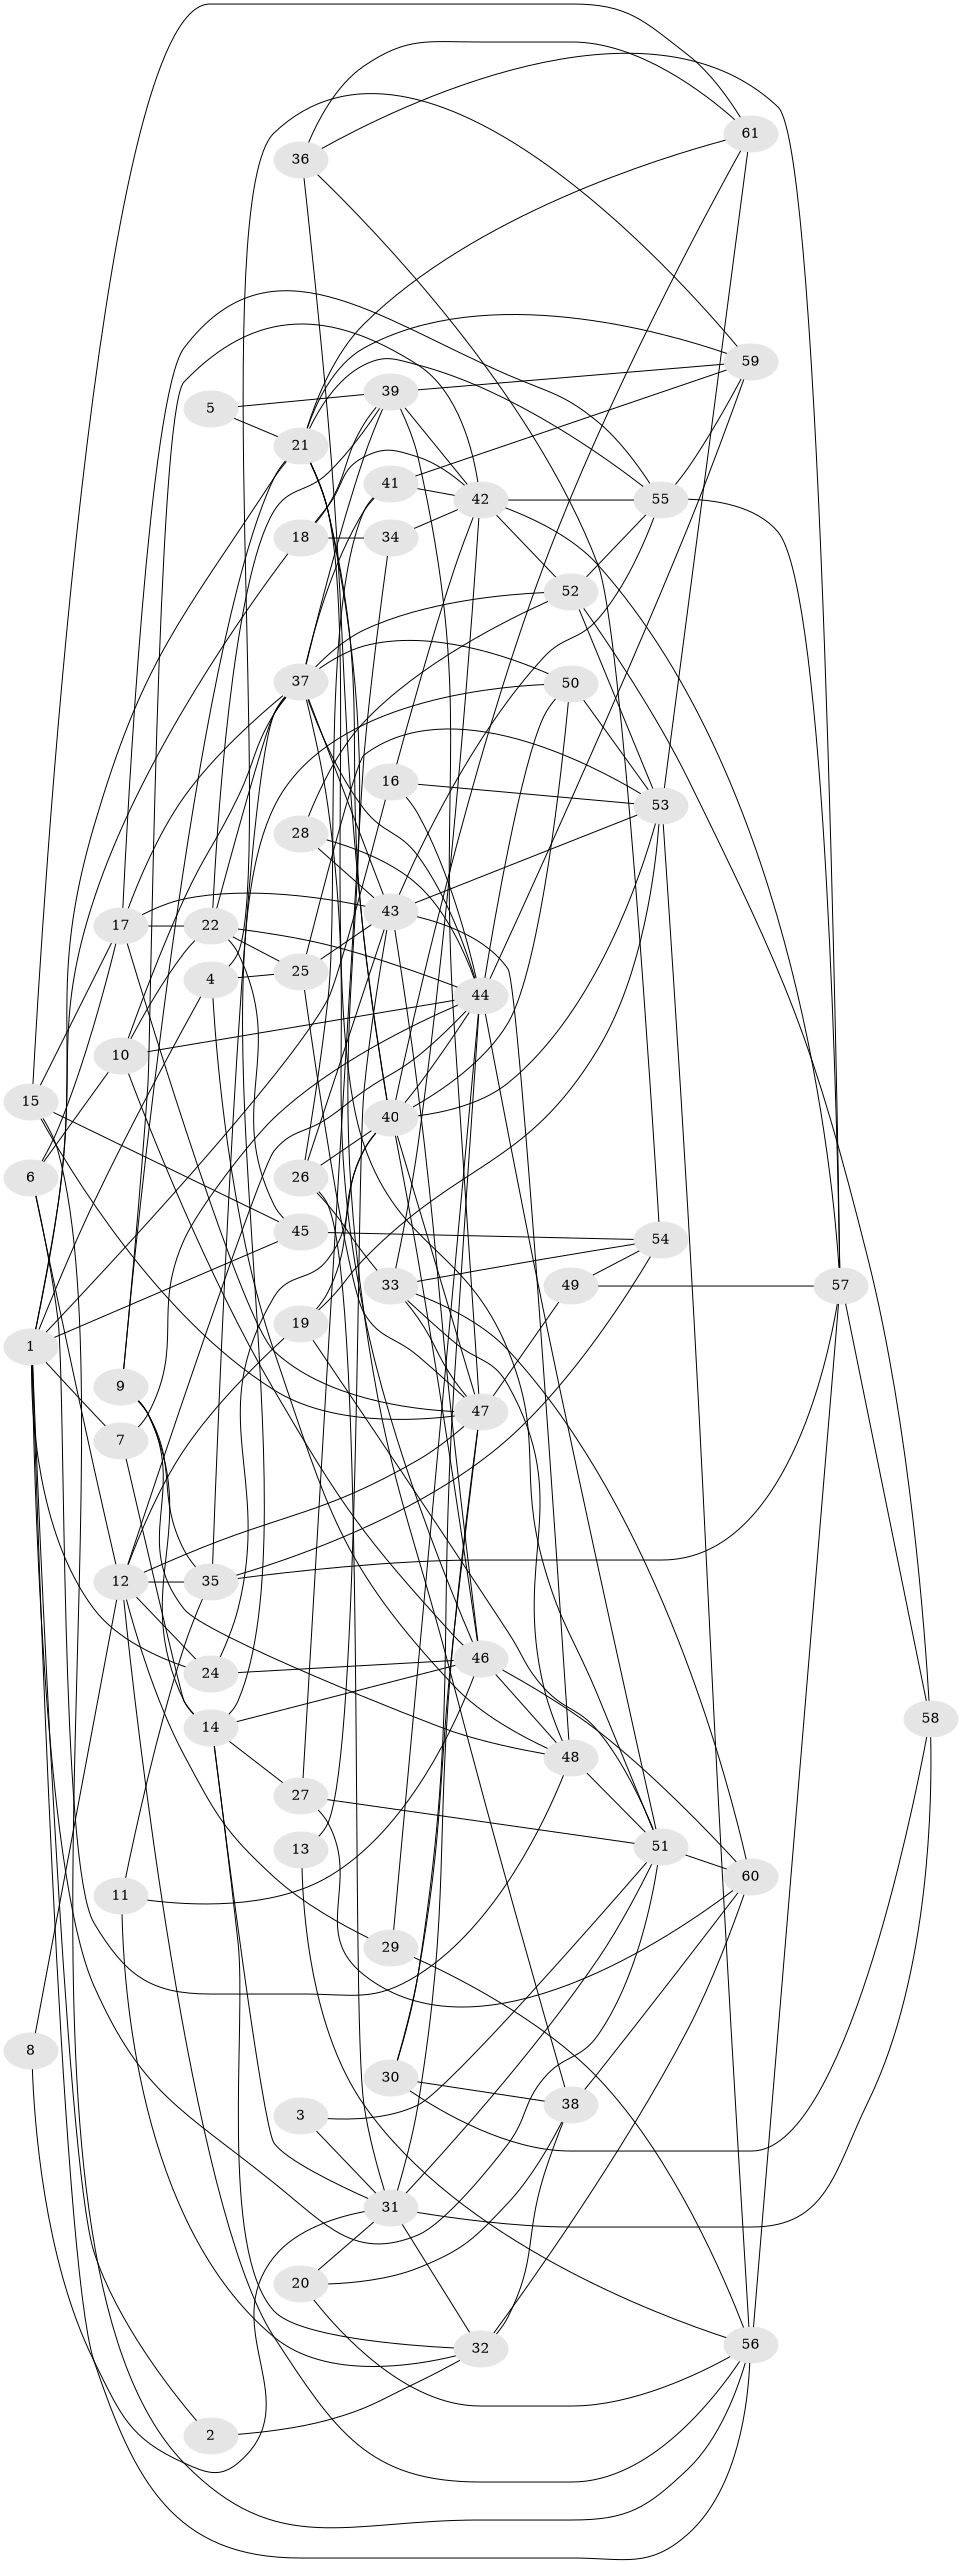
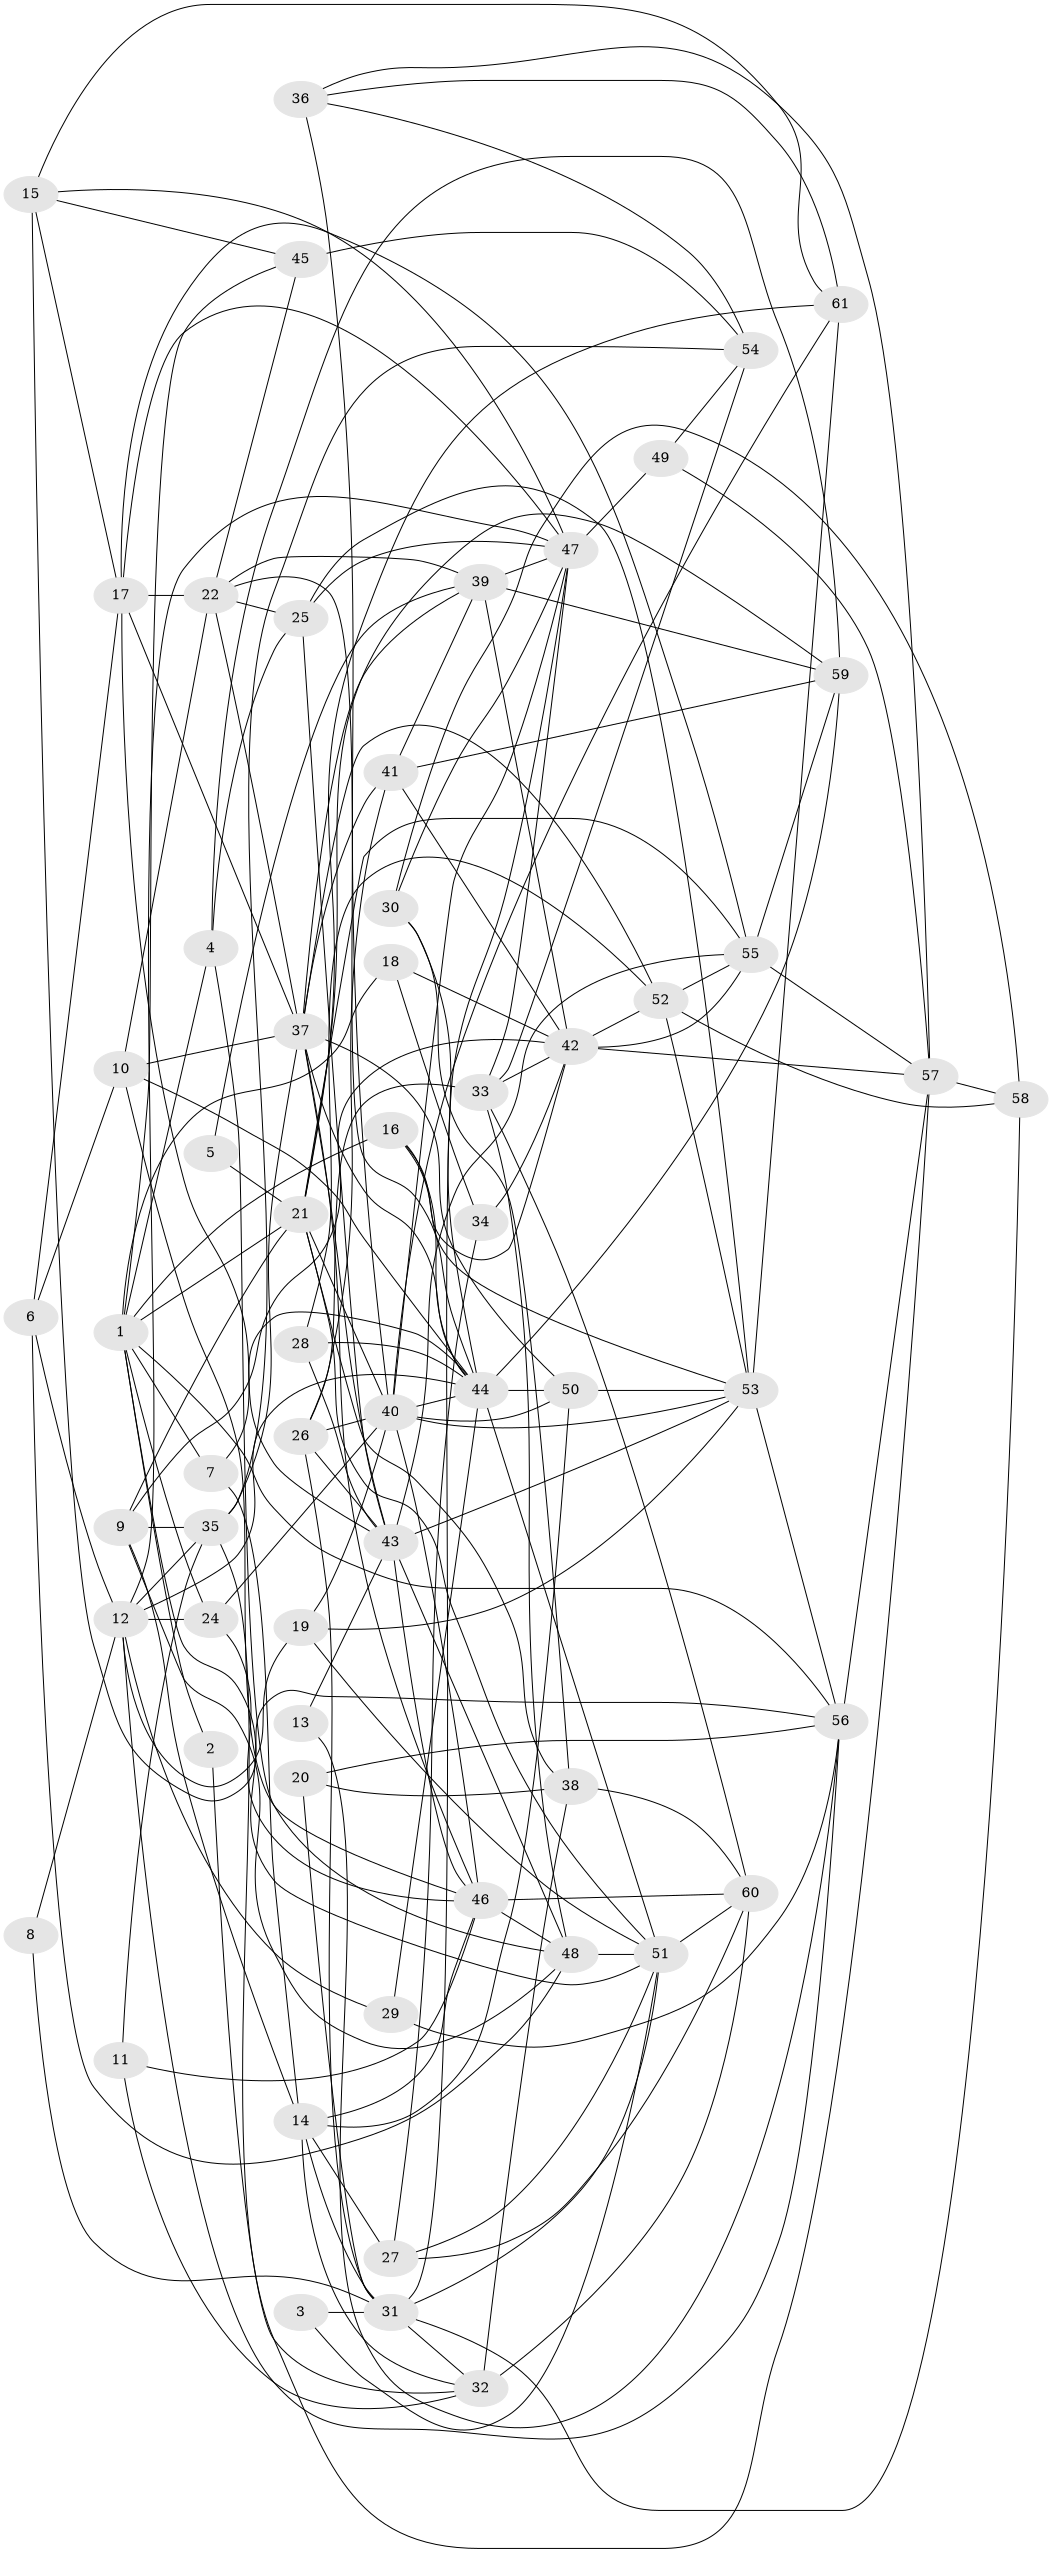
edge "39" -- "18": now "39" -- "41"
